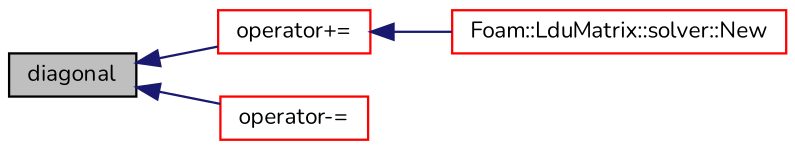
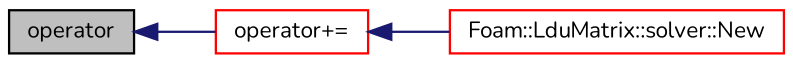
node "diagonal": label "diagonal" -> "operator"
node "operator-=": removed
